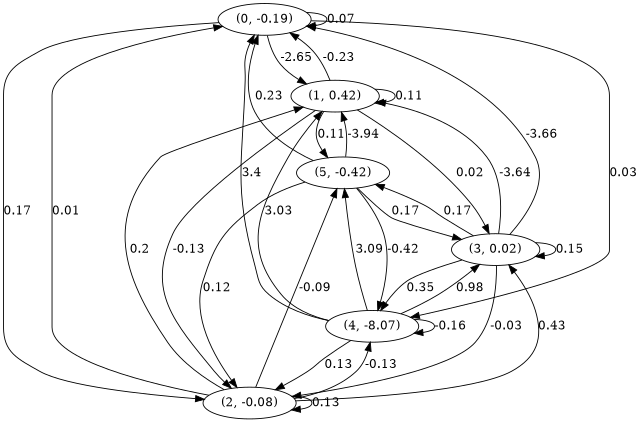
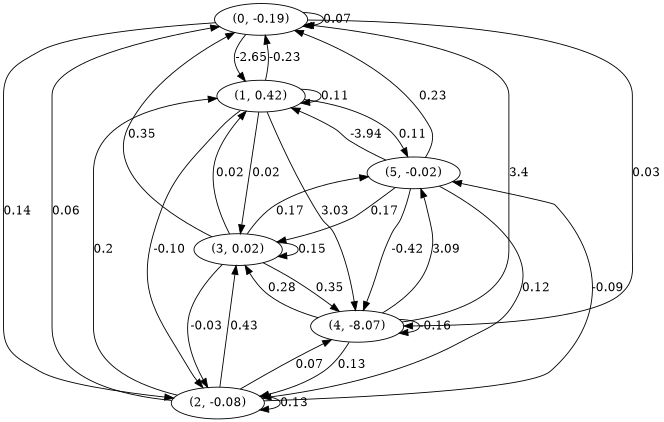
edge "(3, 0.02)" -> "(0, -0.19)": label "-3.66" -> "0.35"
node "(5, -0.42)": label "(5, -0.42)" -> "(5, -0.02)"
edge "(3, 0.02)" -> "(1, 0.42)": label "-3.64" -> "0.02"
edge "(0, -0.19)" -> "(2, -0.08)": label "0.17" -> "0.14"
edge "(2, -0.08)" -> "(0, -0.19)": label "0.01" -> "0.06"
edge "(4, -8.07)" -> "(1, 0.42)": reversed
edge "(1, 0.42)" -> "(2, -0.08)": label "-0.13" -> "-0.10"
edge "(4, -8.07)" -> "(3, 0.02)": label "0.98" -> "0.28"
edge "(2, -0.08)" -> "(4, -8.07)": label "-0.13" -> "0.07"
